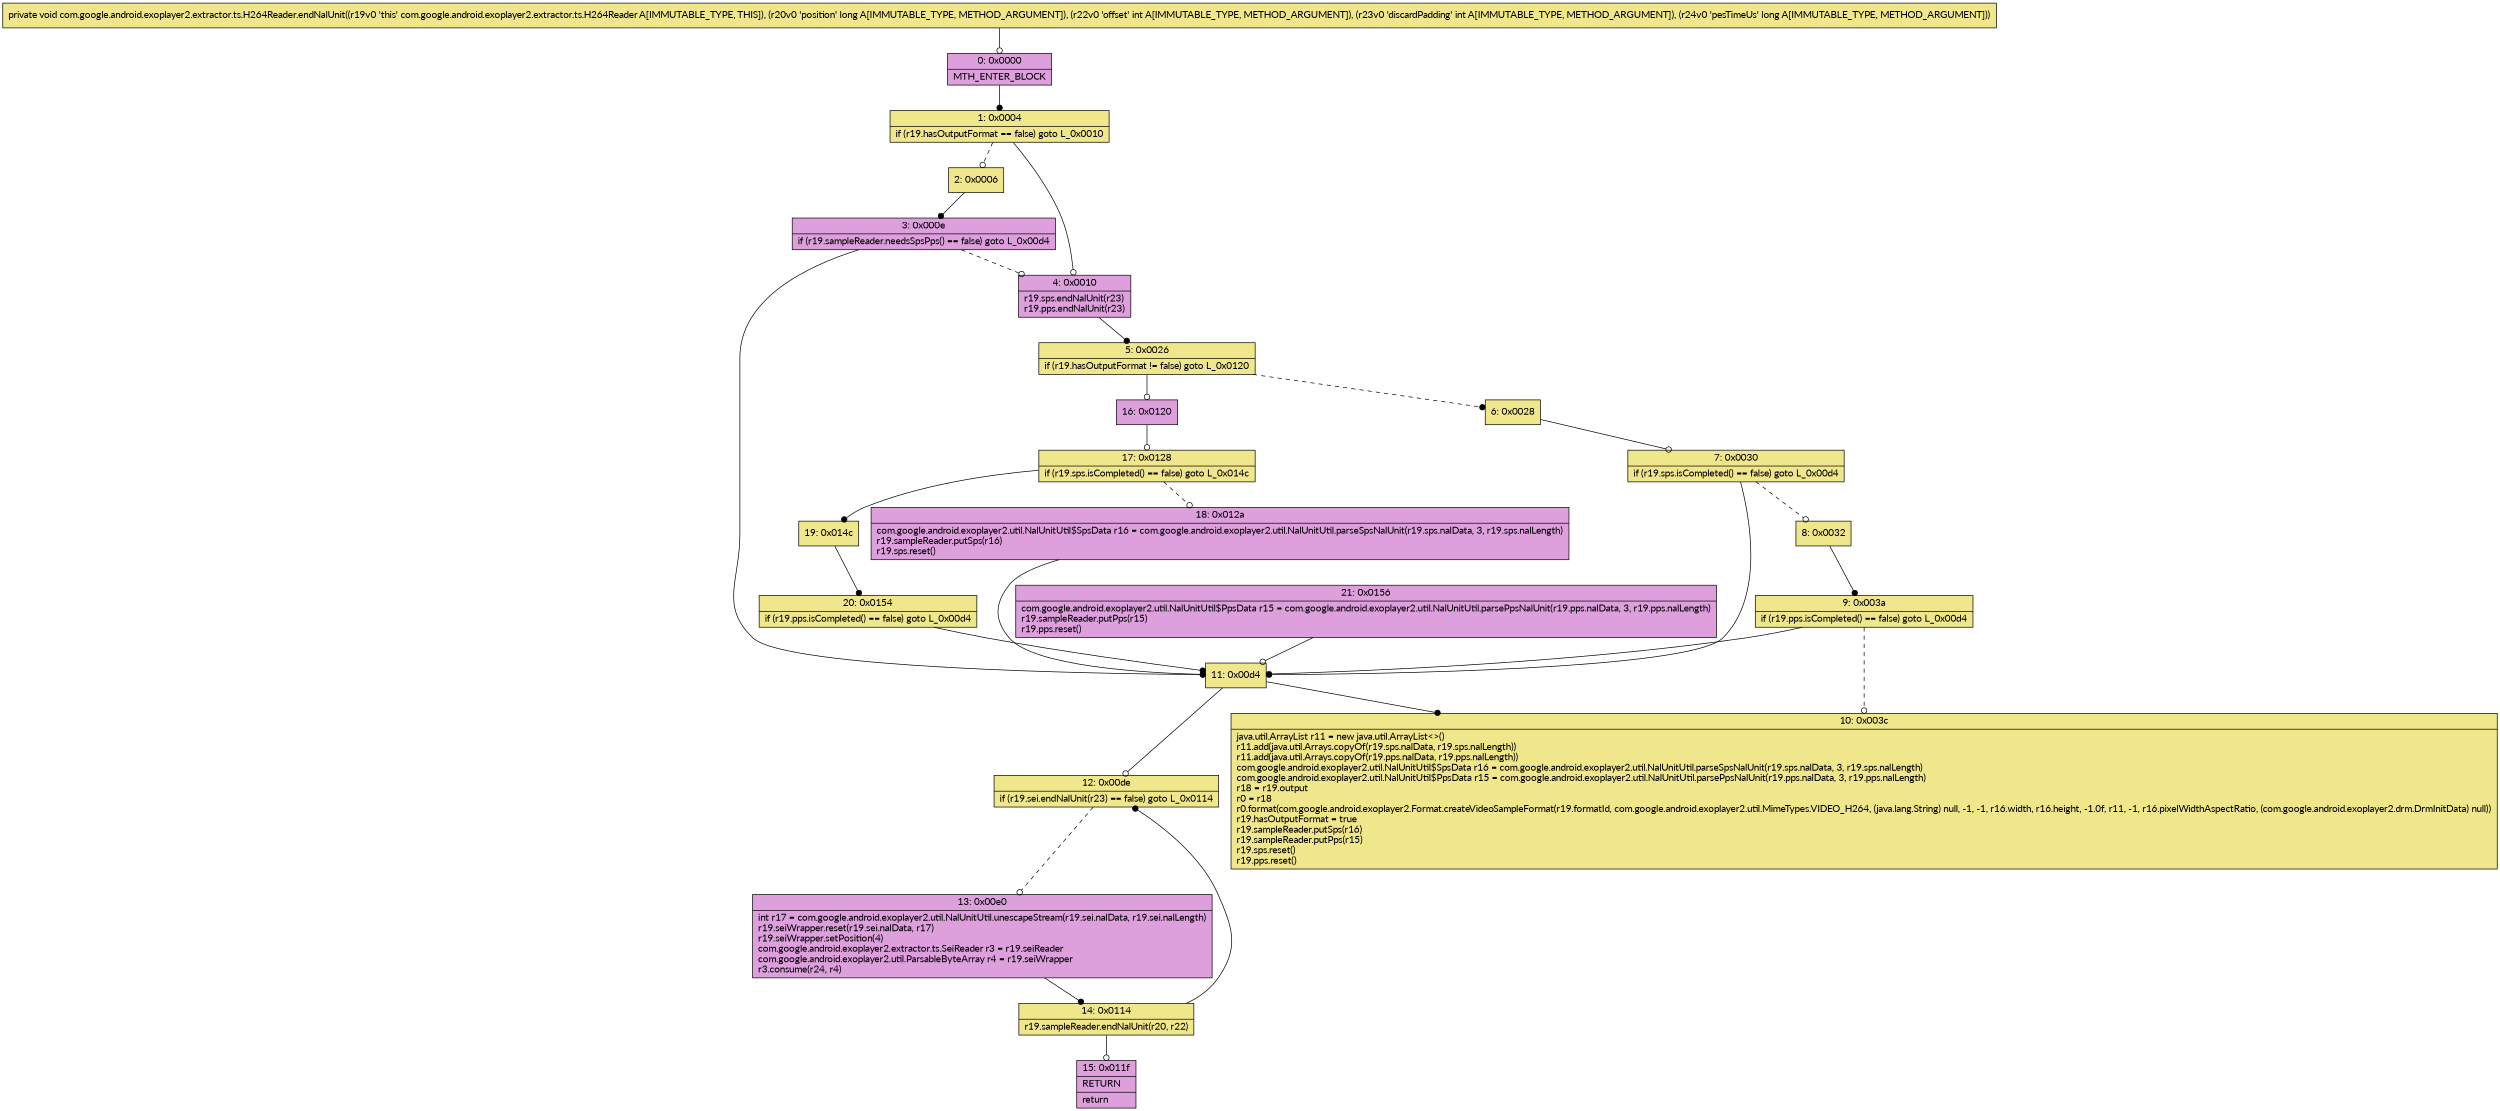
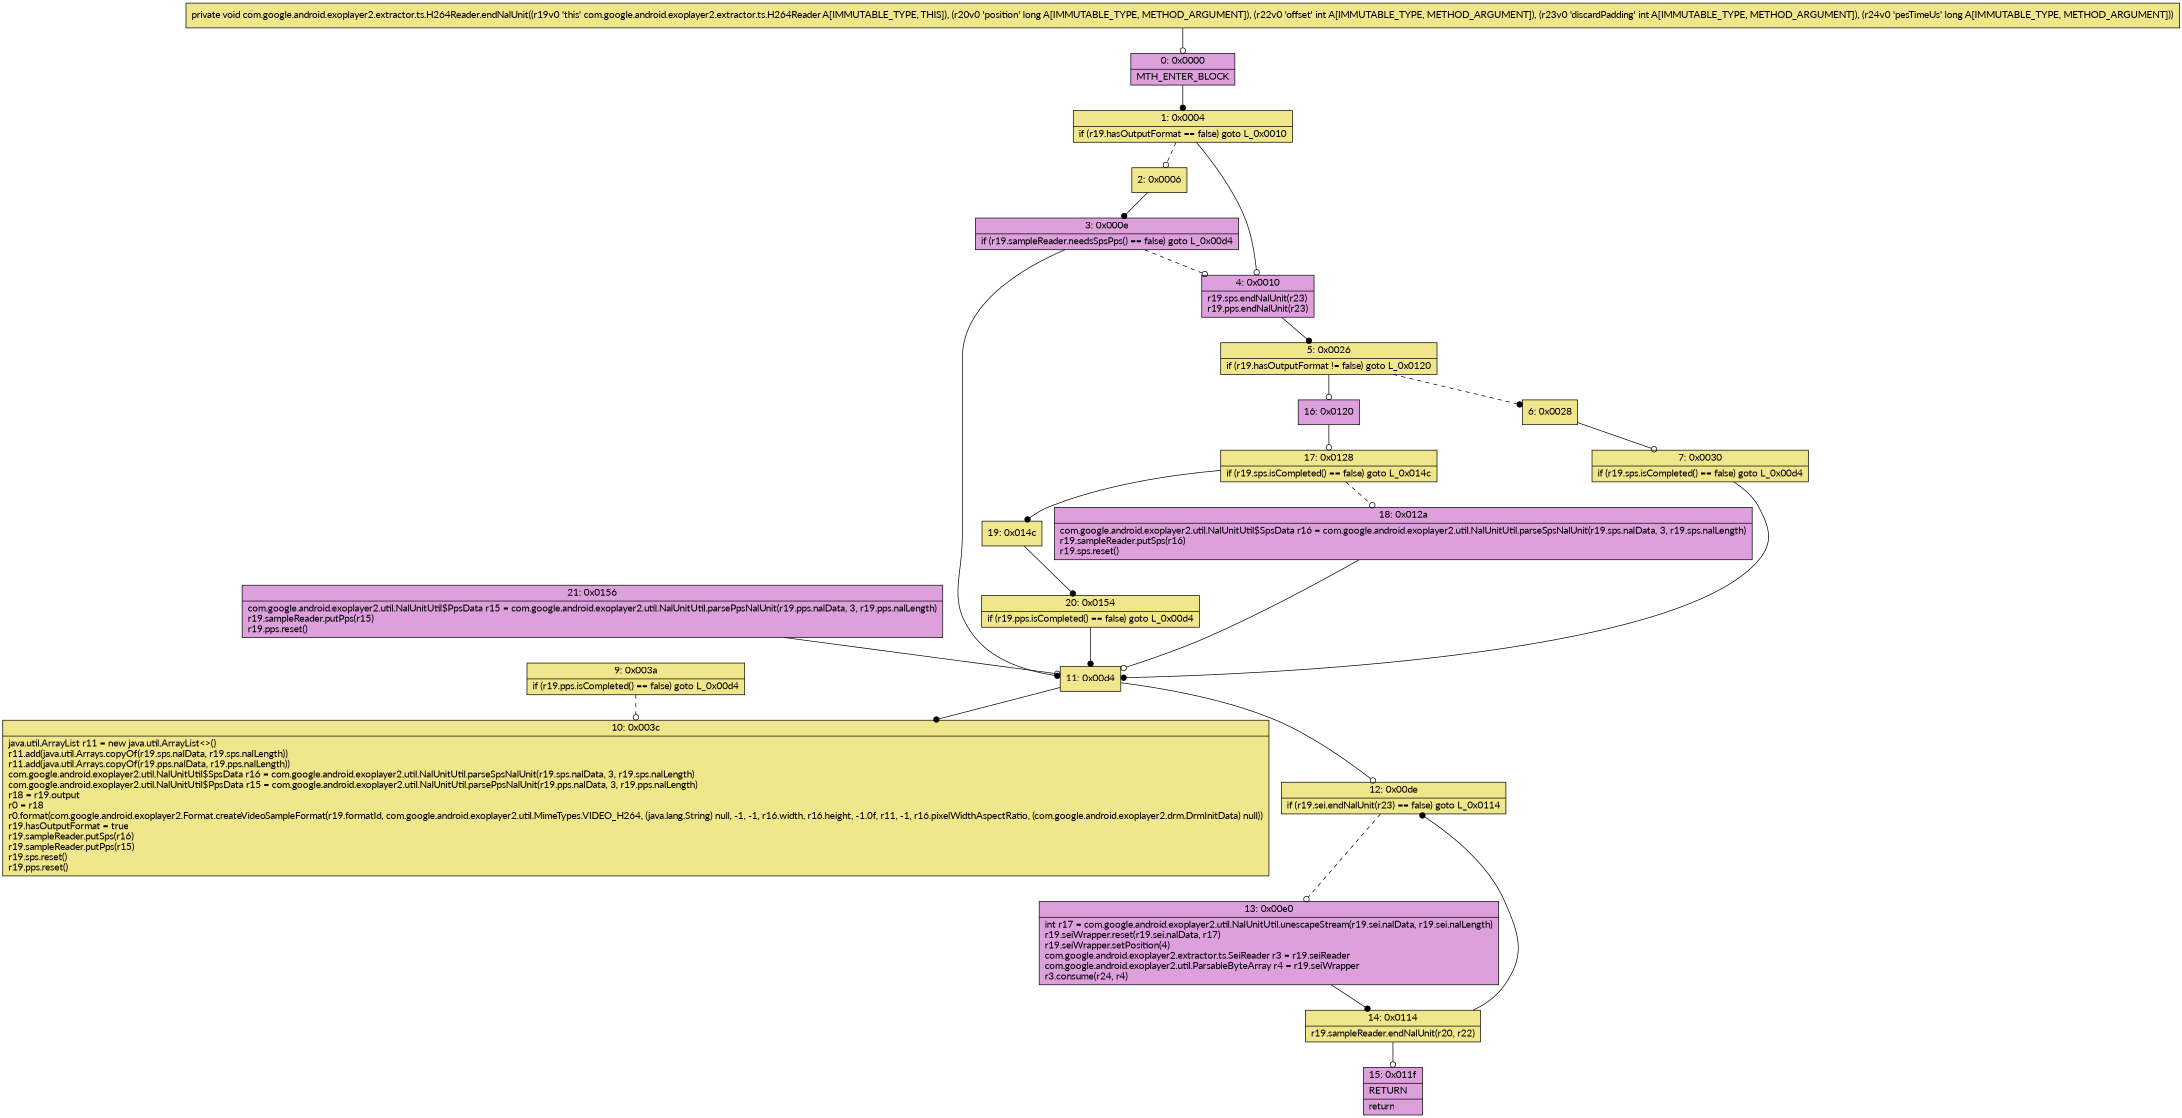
node "8: 0x0032": removed
edge "9: 0x003a" -> "11: 0x00d4": removed
